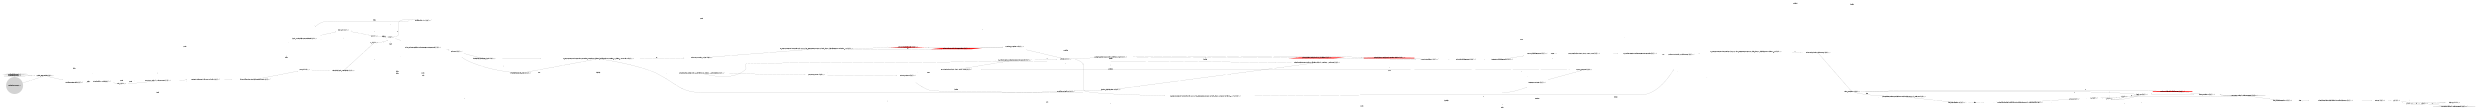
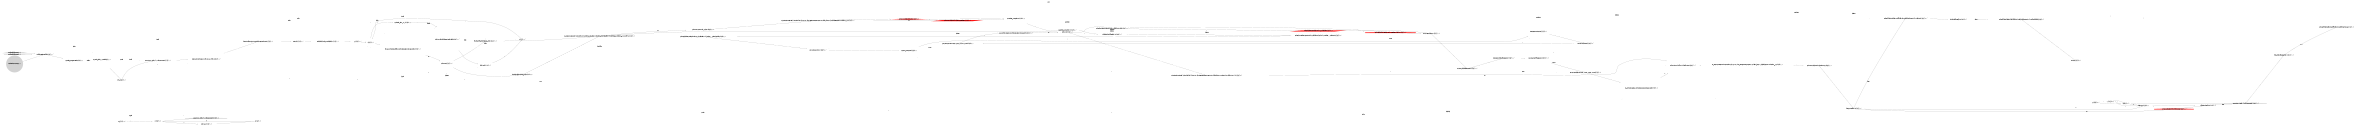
node "controller.syncStop()@@@73@@@['1', '1', '0']": removed
